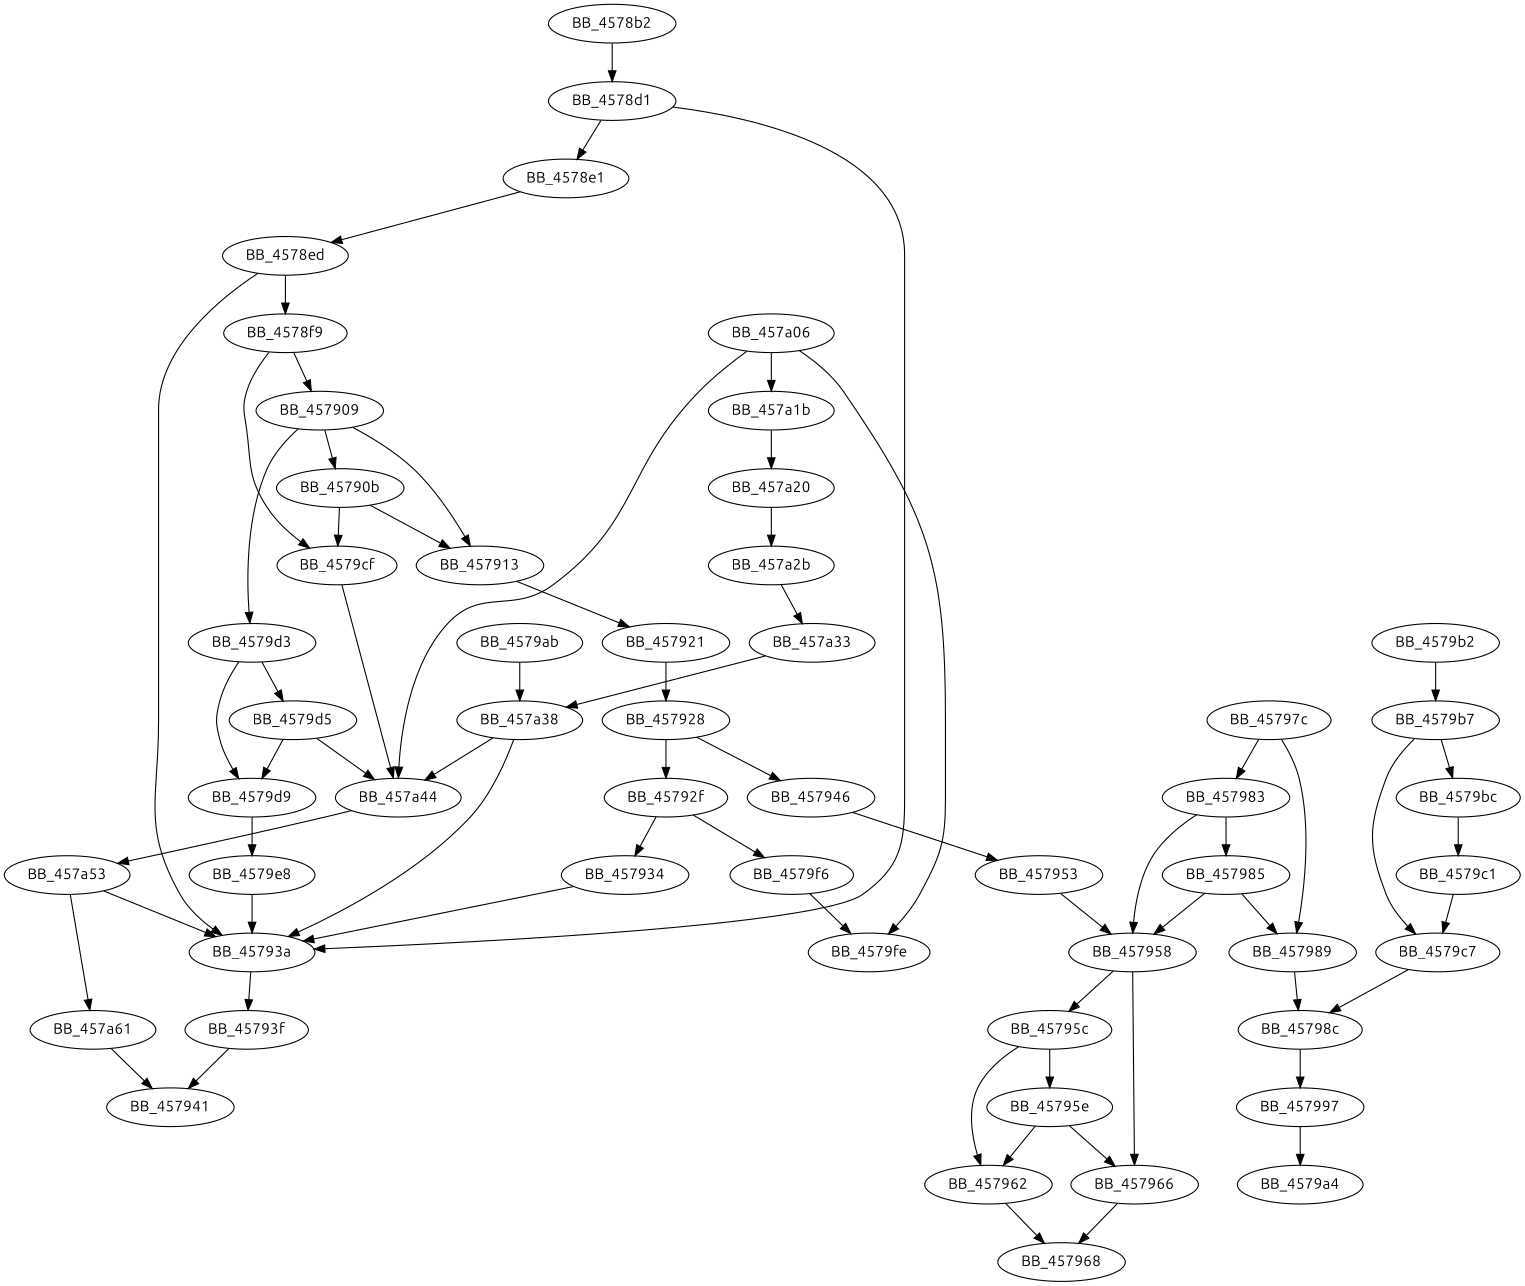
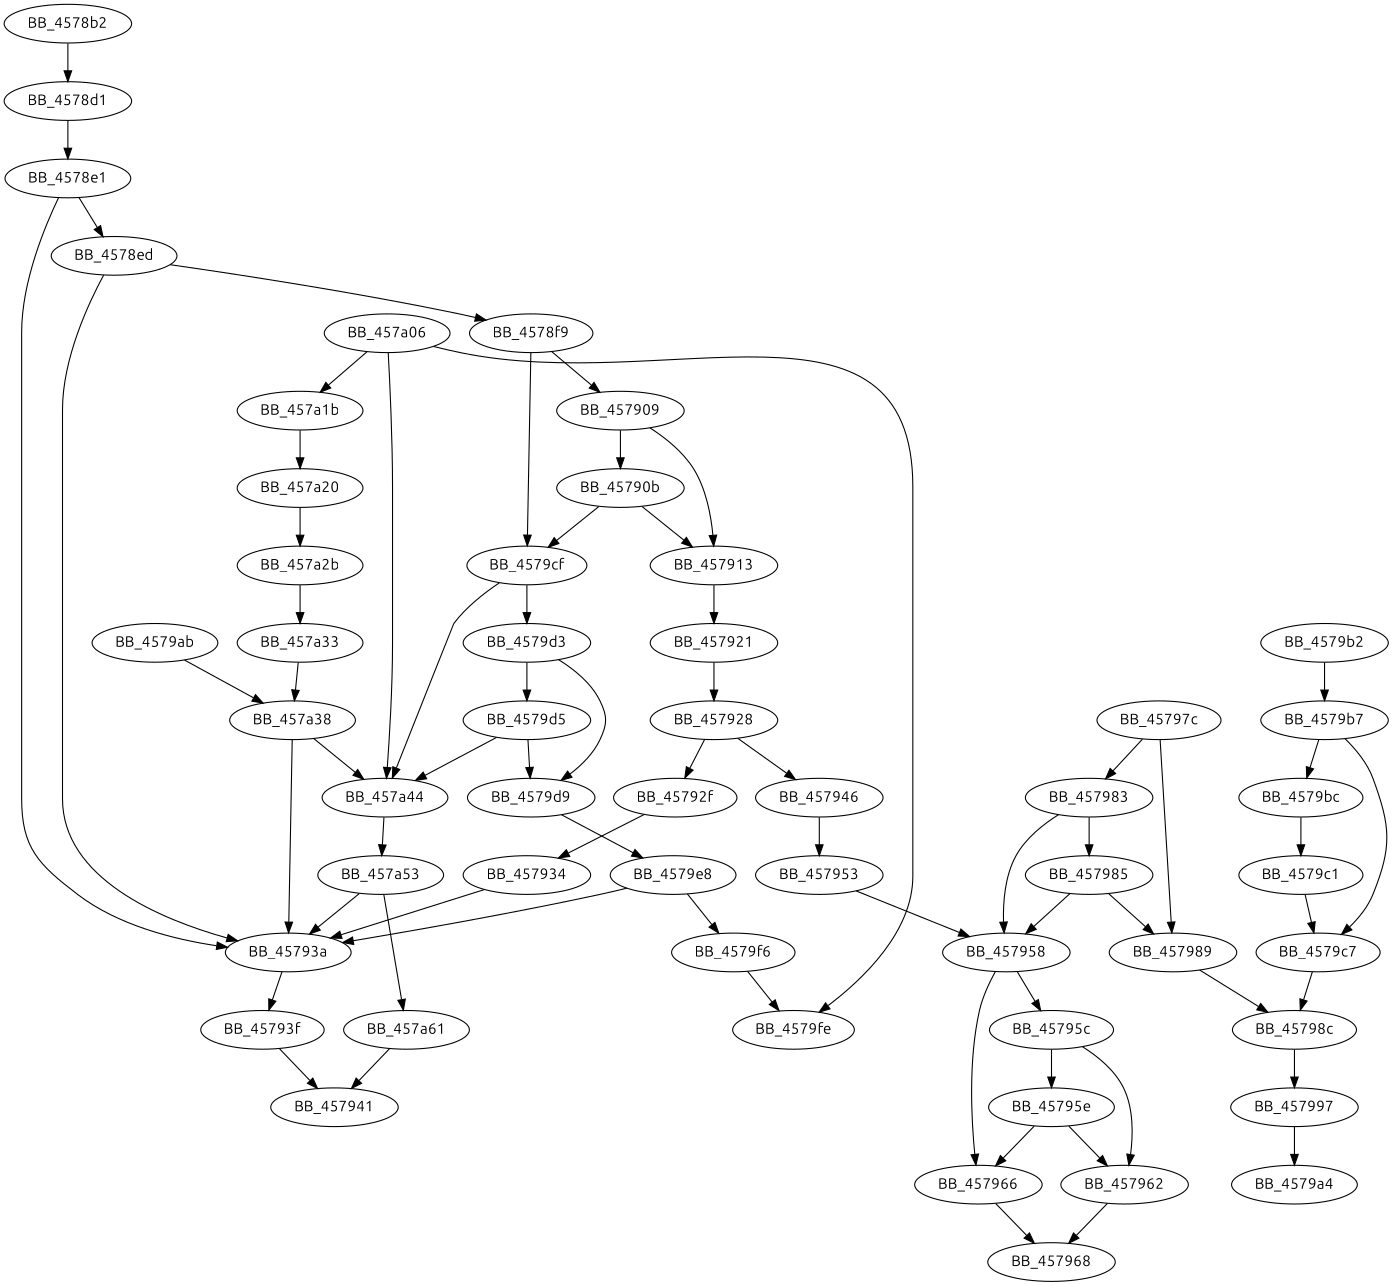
edge "BB_457909" -> "BB_4579d3": now "BB_4579cf" -> "BB_4579d3"
edge "BB_4578d1" -> "BB_45793a": now "BB_4578e1" -> "BB_45793a"
edge "BB_45792f" -> "BB_4579f6": now "BB_4579e8" -> "BB_4579f6"
